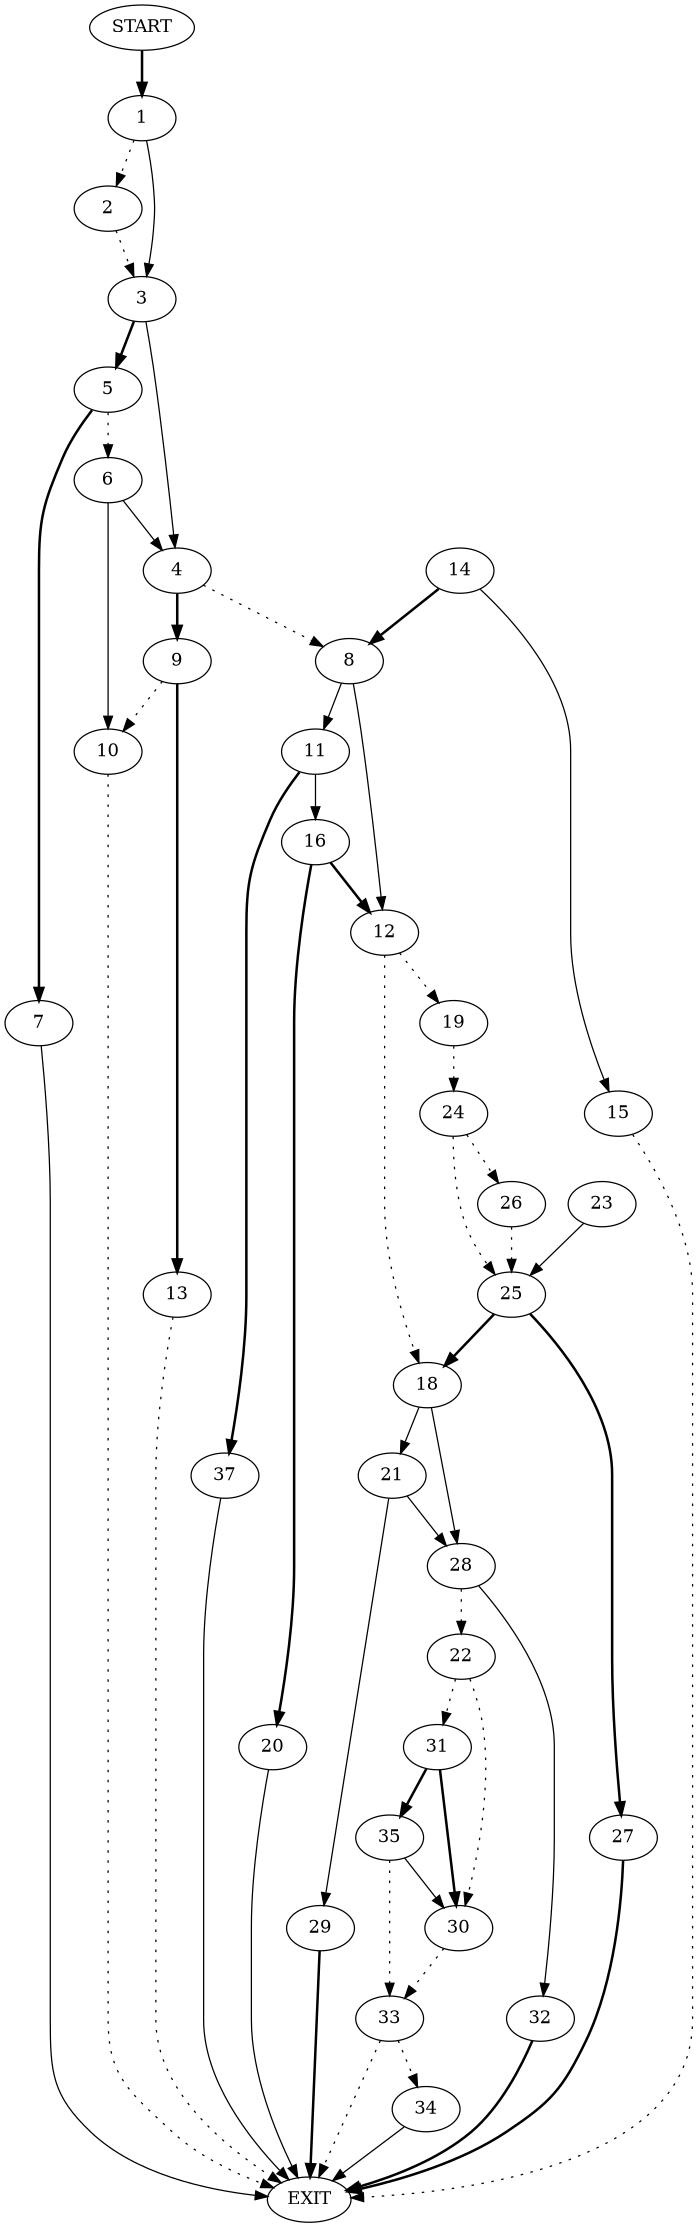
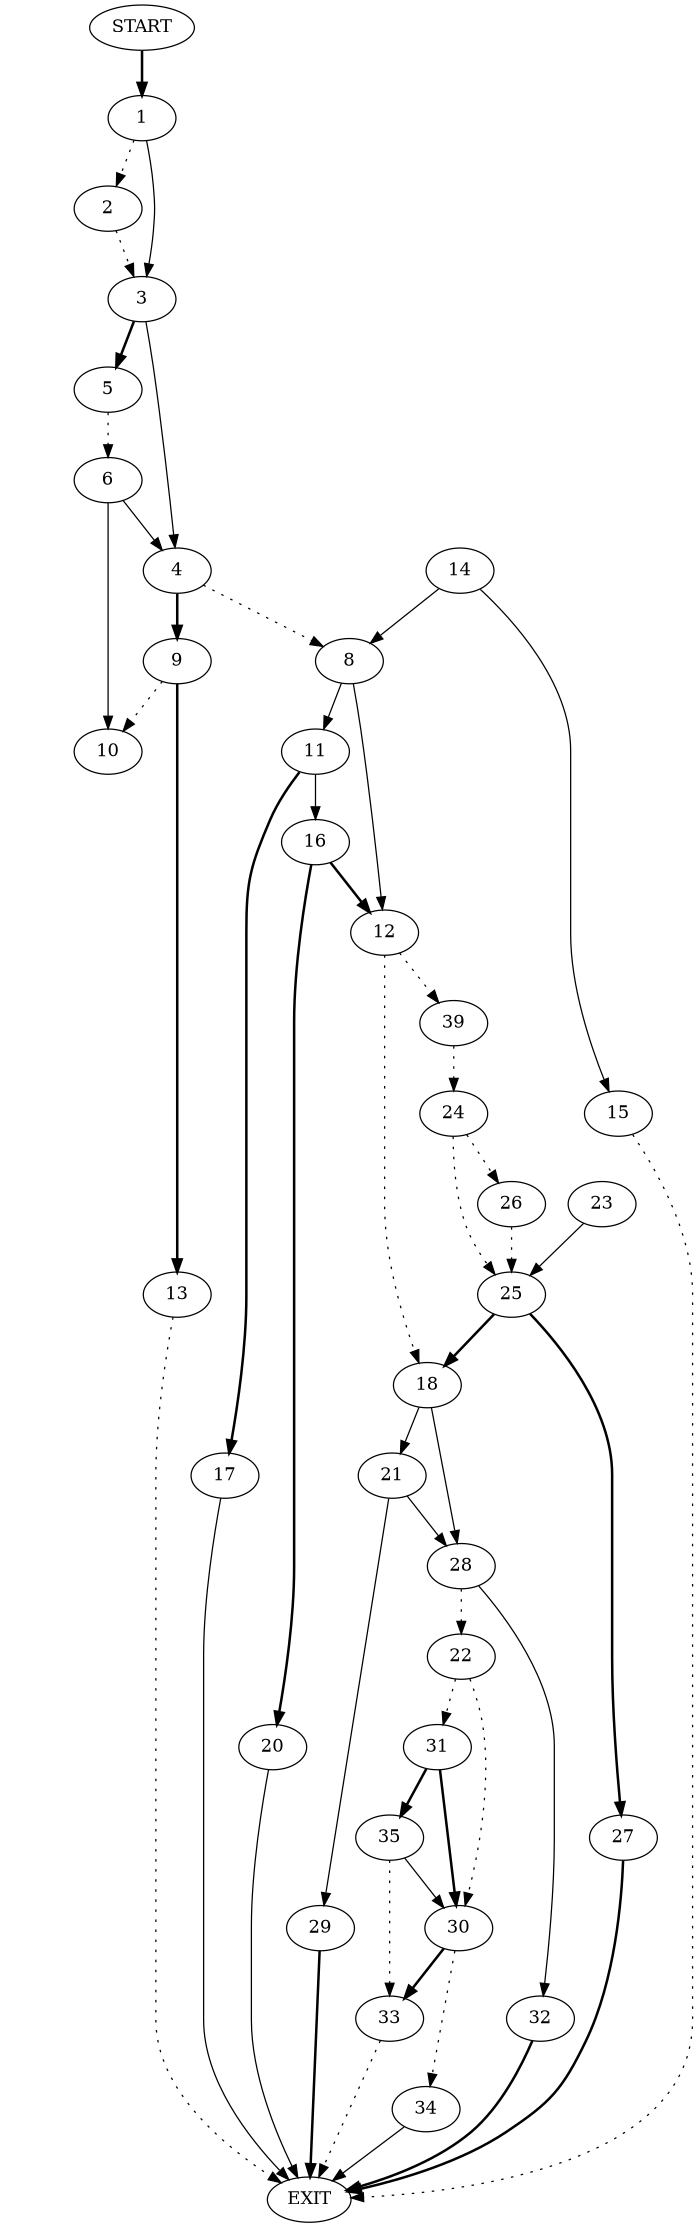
edge "14" -> "8": style bold -> solid
node "7": removed
node "19": label "19" -> "39"
node "37": label "37" -> "17"
edge "10" -> "EXIT": removed
edge "30" -> "33": style dotted -> bold
edge "33" -> "34": now "30" -> "34"
